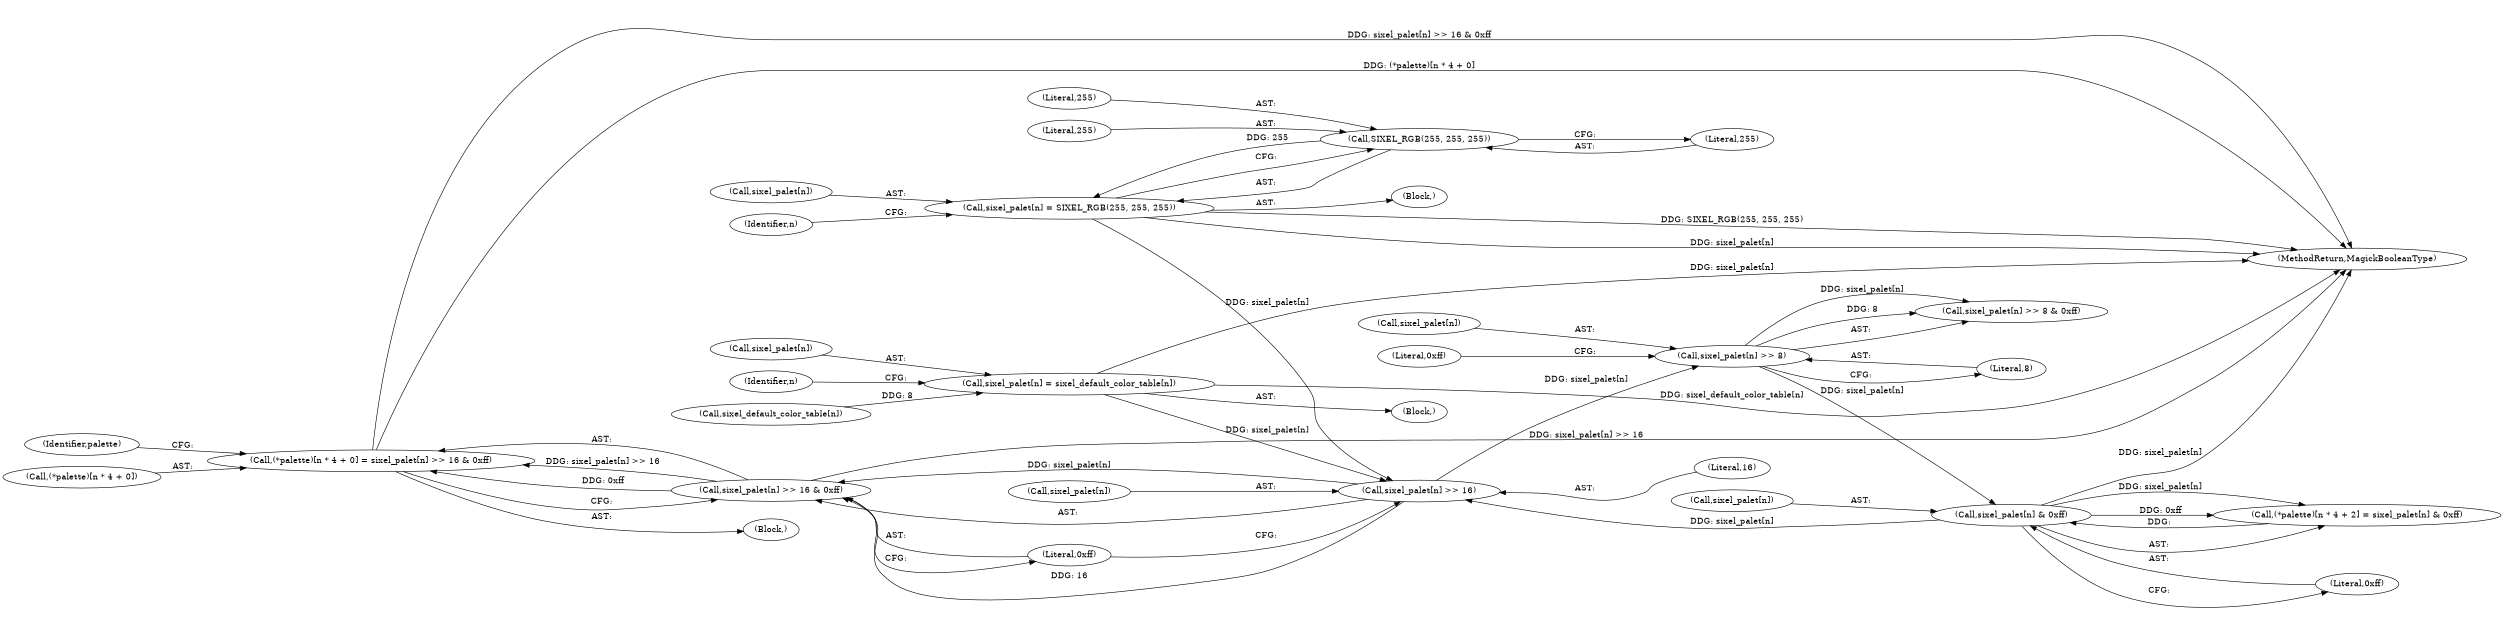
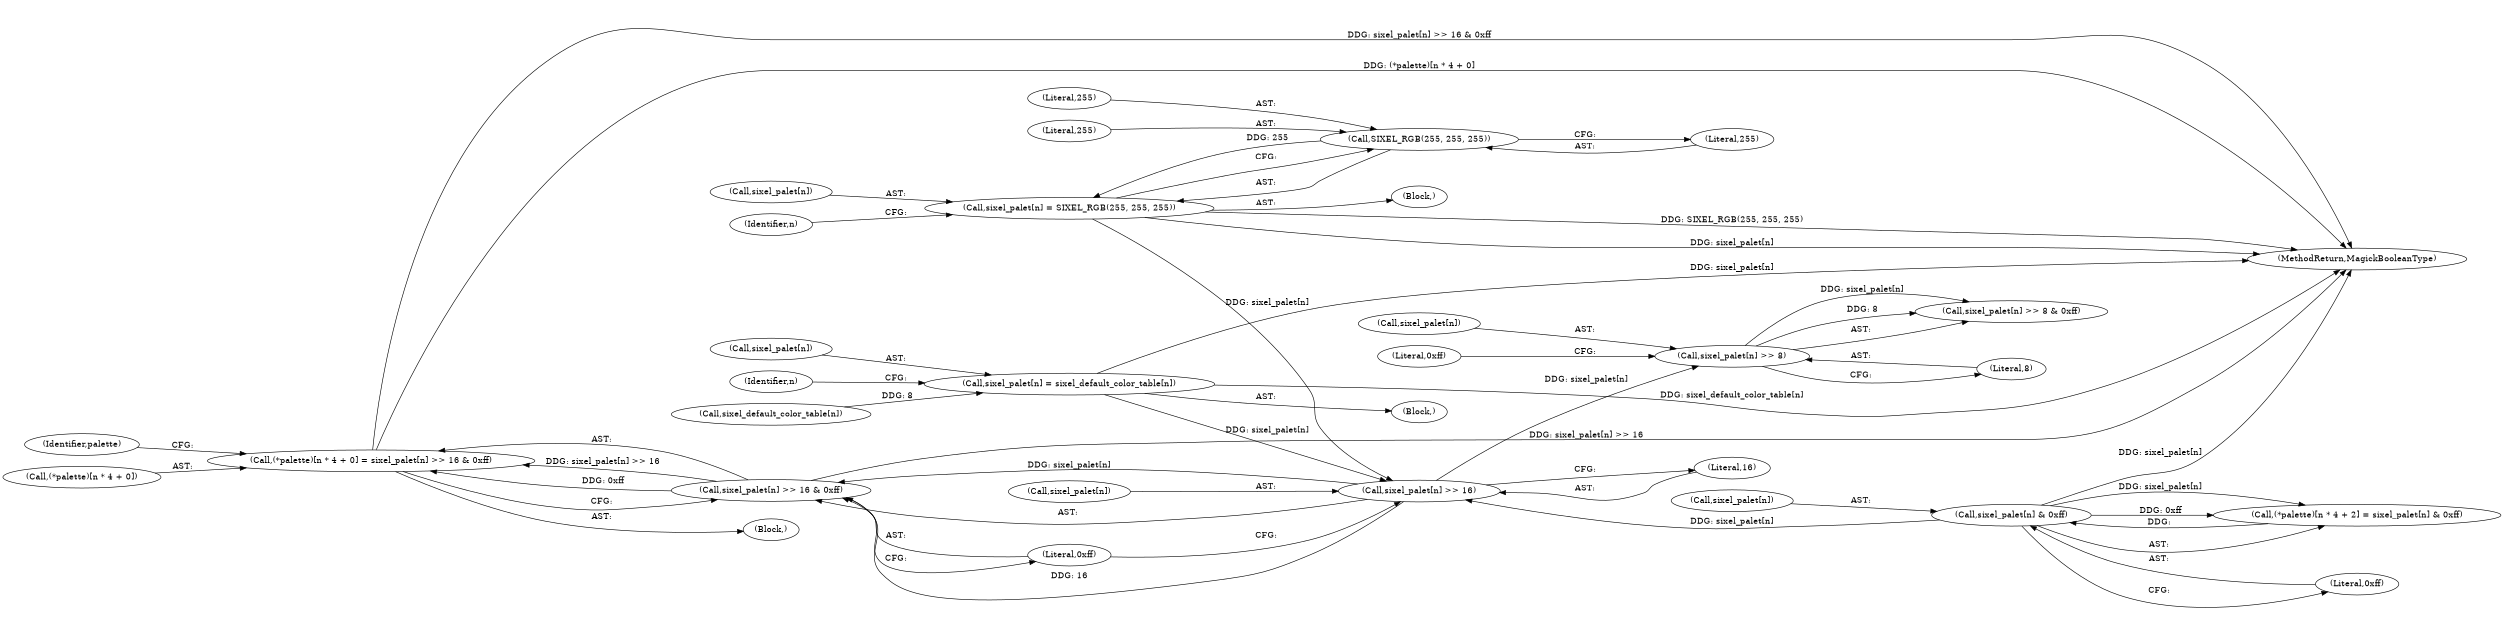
edge "(Call,sixel_palet[n] >> 8)" -> "(Call,sixel_palet[n] & 0xff)": removed, label "DDG: sixel_palet[n]"
edge "(Call,sixel_palet[n] >> 16)" -> "(Literal,16)": added, label "CFG:"
